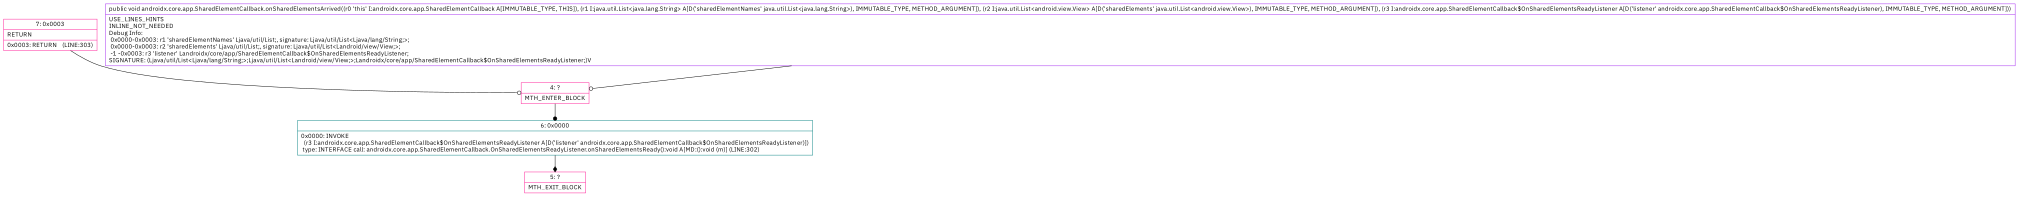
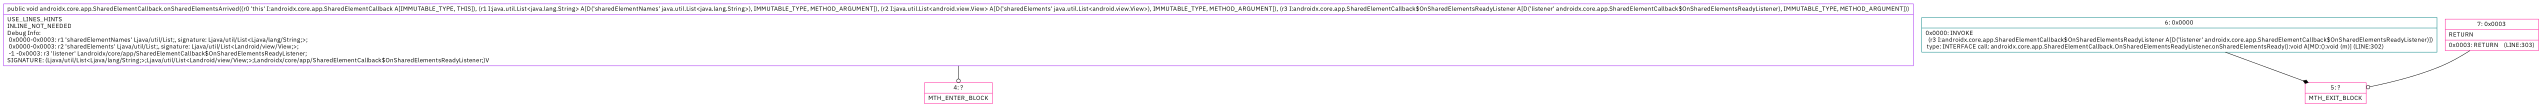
edge "7: 0x0003" -> "4: ?": now "7: 0x0003" -> "5: ?"
edge "4: ?" -> "6: 0x0000": removed
